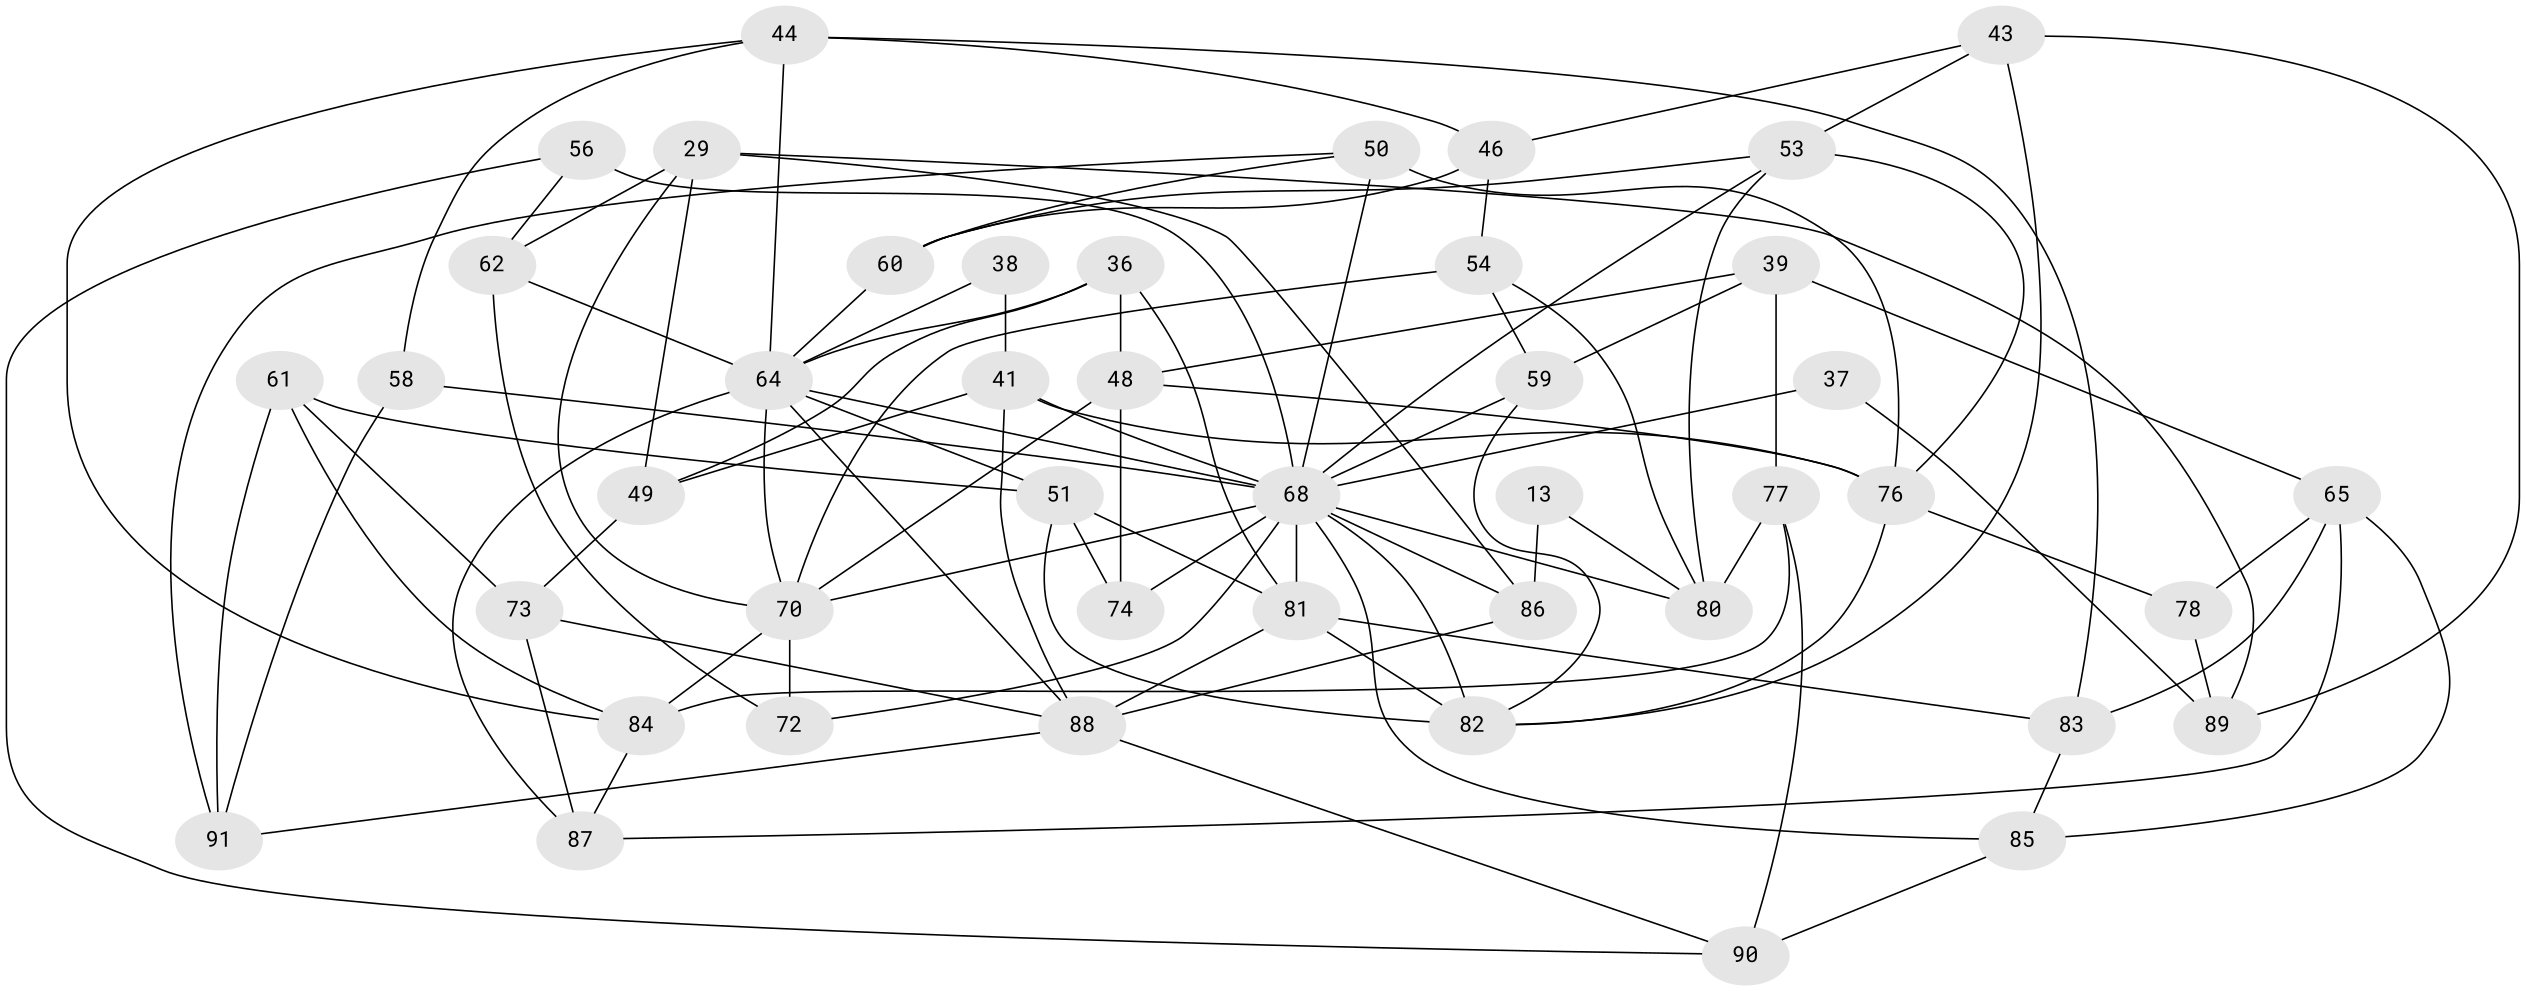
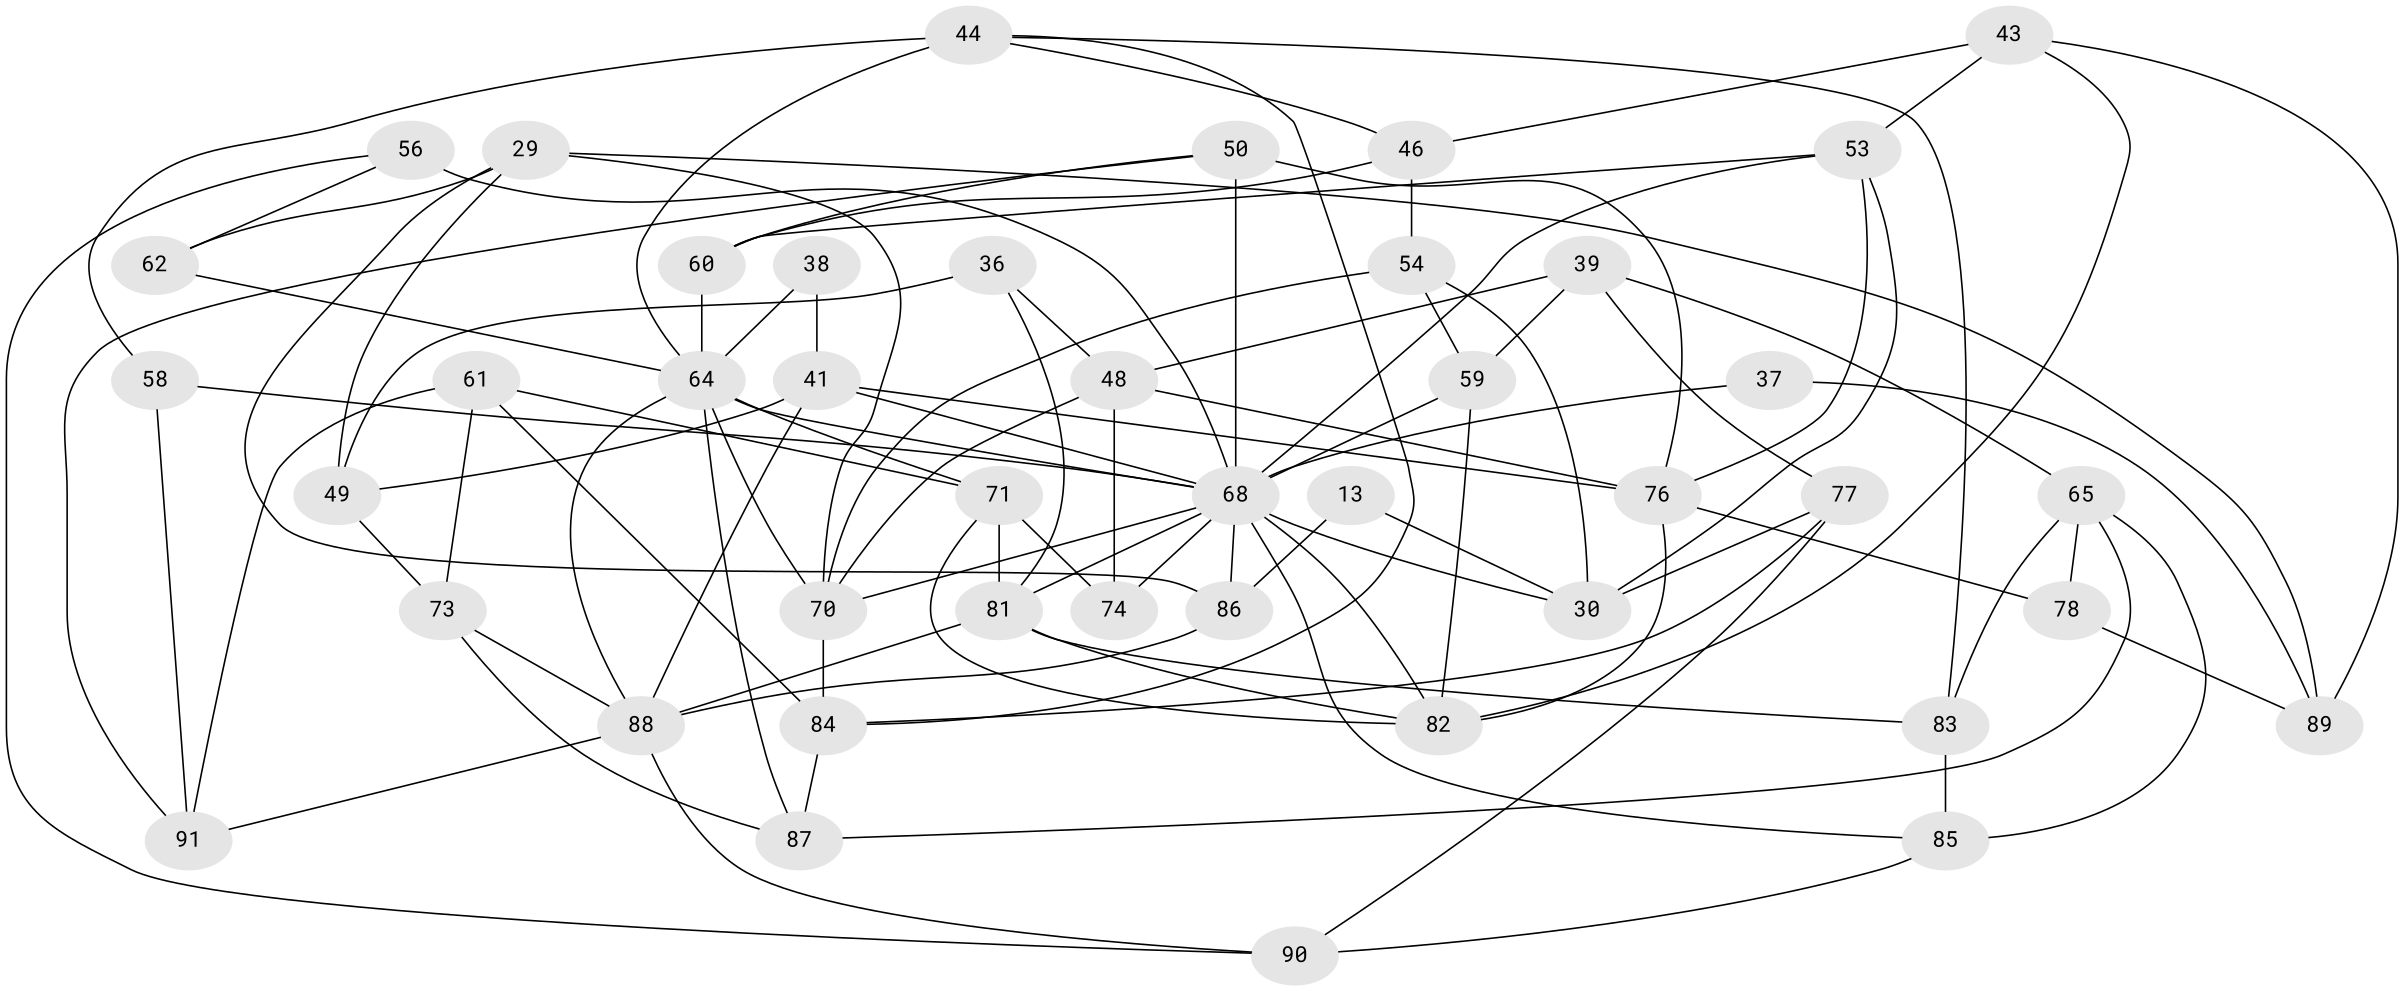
edge "36" -- "64": removed
node "51": label "51" -> "71"
node "80": label "80" -> "30"
node "72": removed
